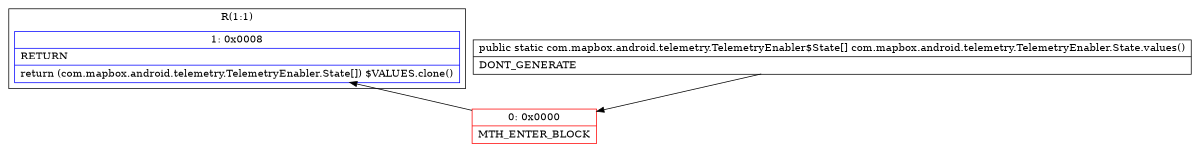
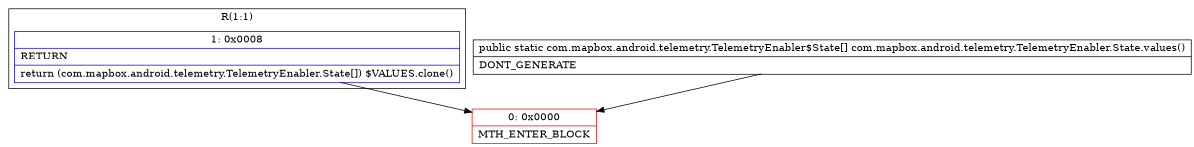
edge "0: 0x0000" -> "1: 0x0008": reversed
